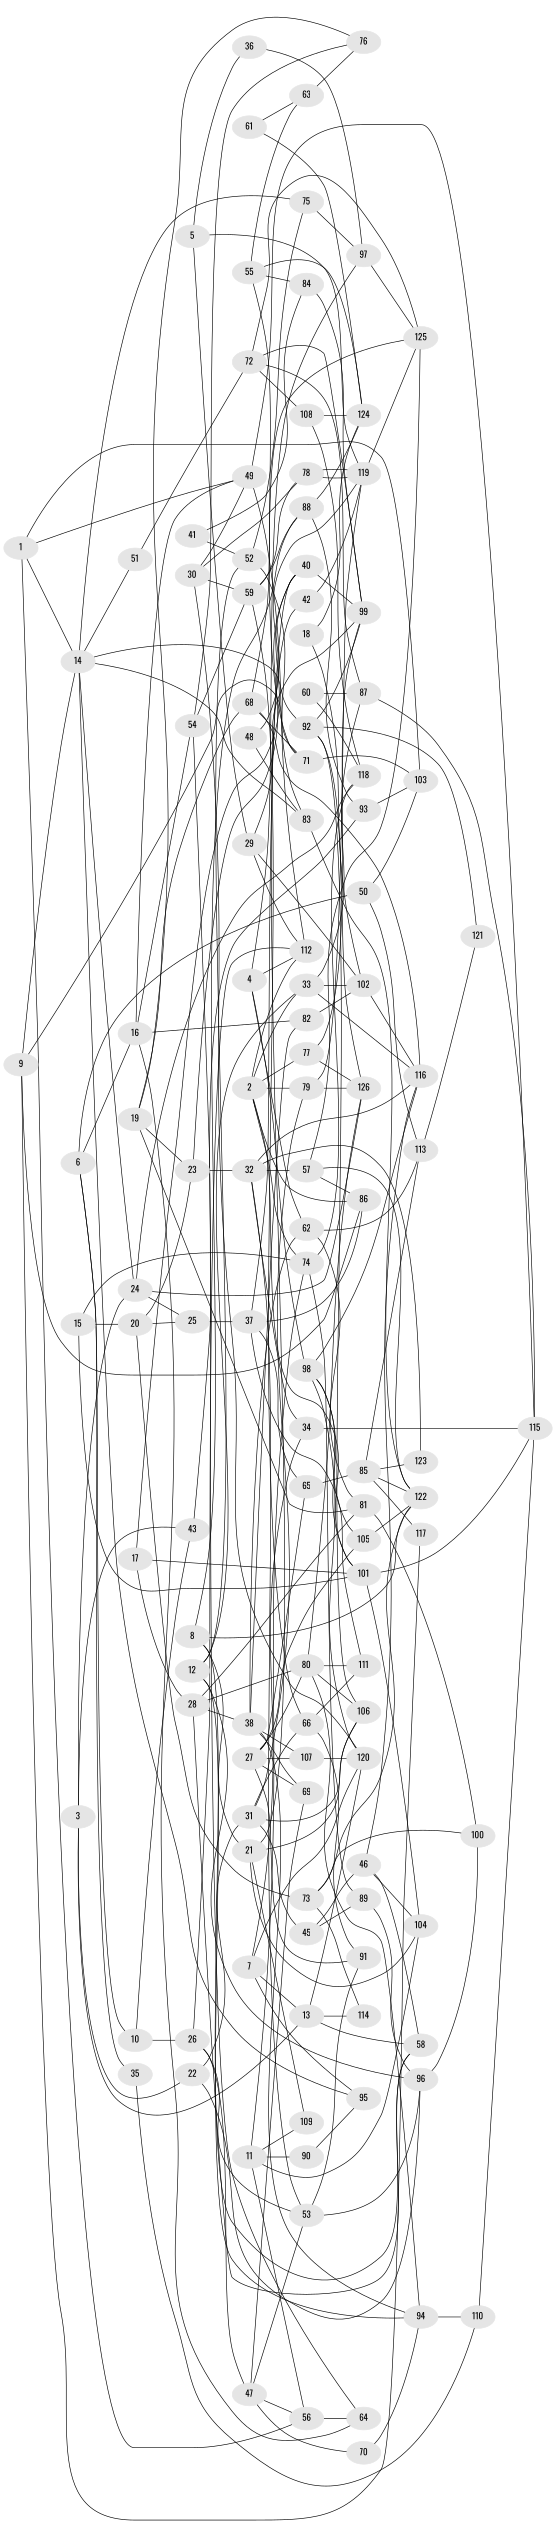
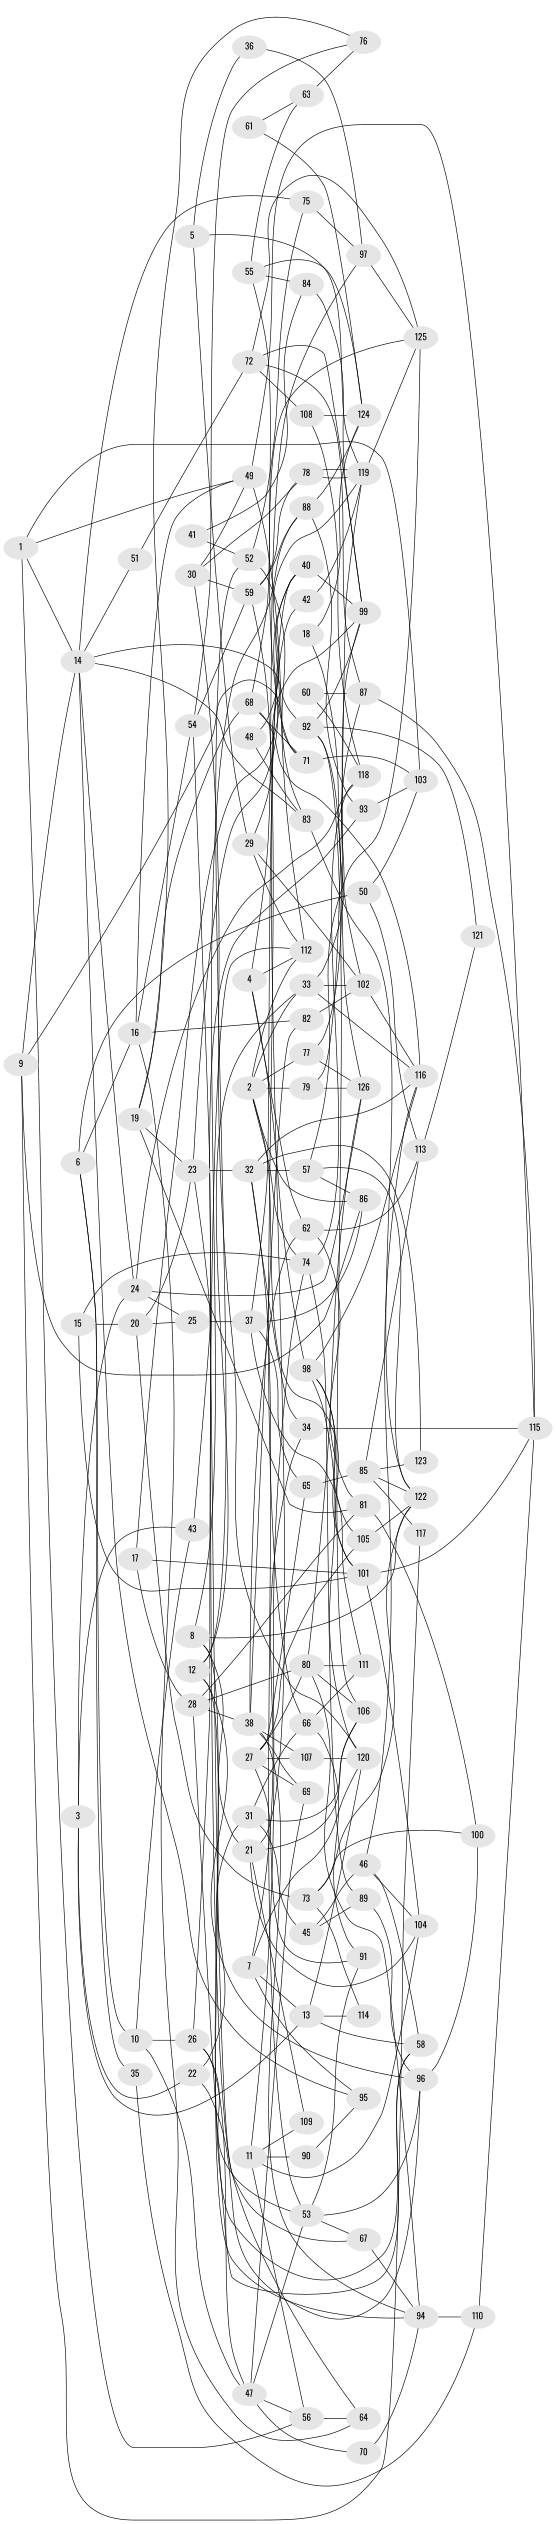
edge "79" -- "31": removed
edge "10" -- "47": added
node "67": added
